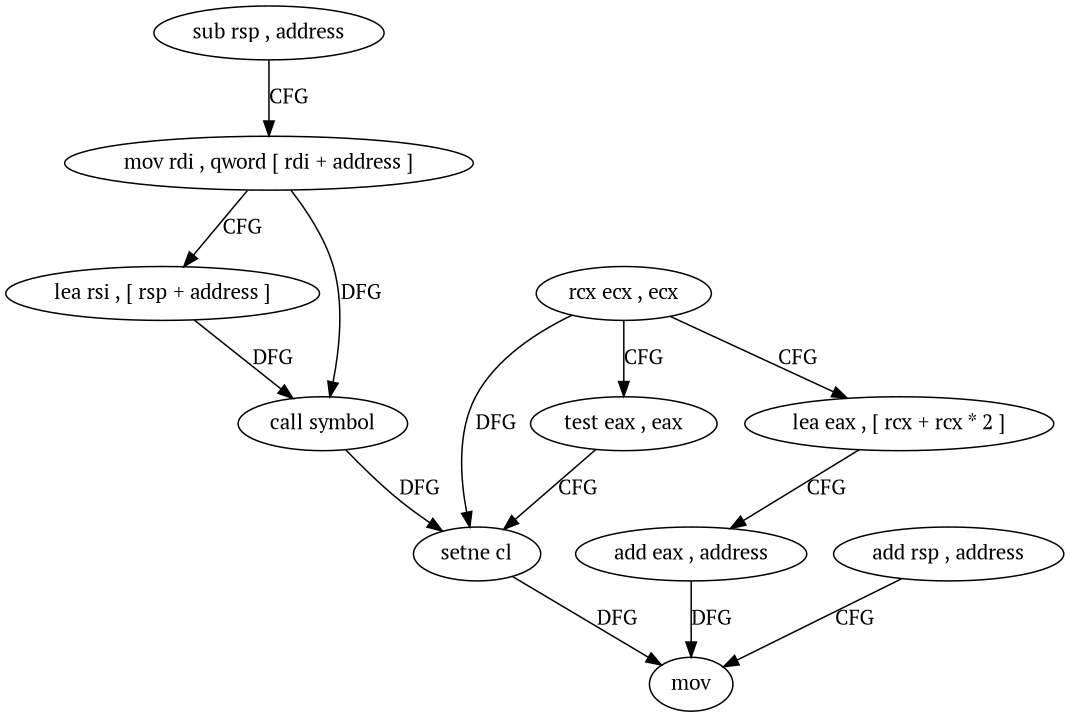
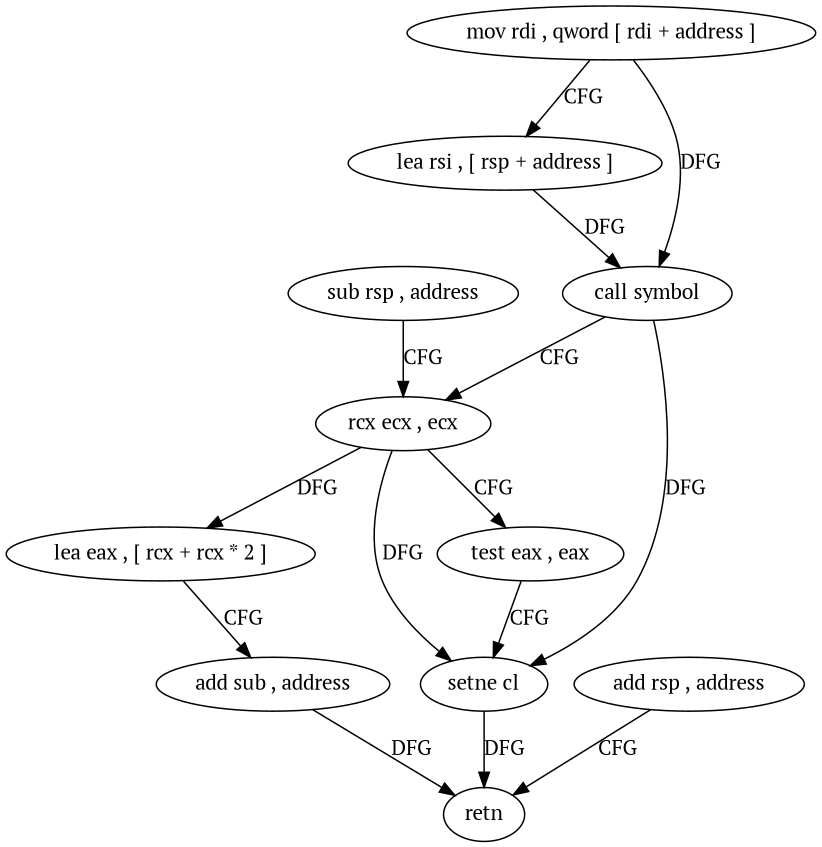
edge "sub rsp , address" -> "mov rdi , qword [ rdi + address ]": now "sub rsp , address" -> "rcx ecx , ecx"
edge "call symbol" -> "rcx ecx , ecx": added, label "CFG"
edge "rcx ecx , ecx" -> "lea eax , [ rcx + rcx * 2 ]": label "CFG" -> "DFG"
node "add eax , address": label "add eax , address" -> "add sub , address"
node "mov": label "mov" -> "retn"
